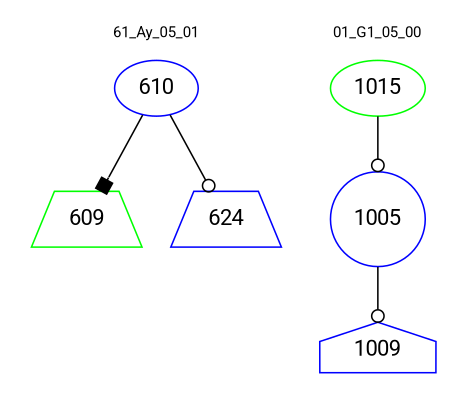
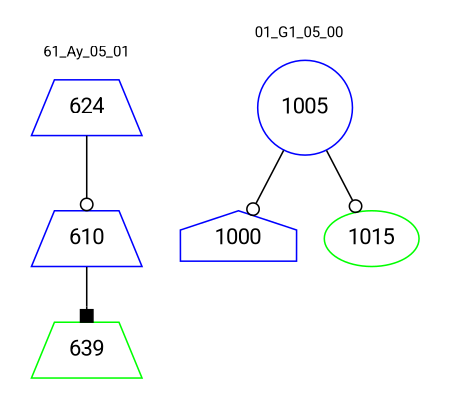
node "610": shape ellipse -> trapezium
edge "1015" -> "1005": reversed
edge "610" -> "624": reversed
node "609": label "609" -> "639"
node "1009": label "1009" -> "1000"
